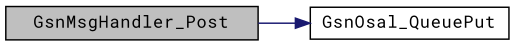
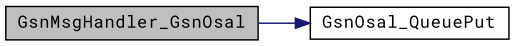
node "GsnMsgHandler_Post": label "GsnMsgHandler_Post" -> "GsnMsgHandler_GsnOsal"
